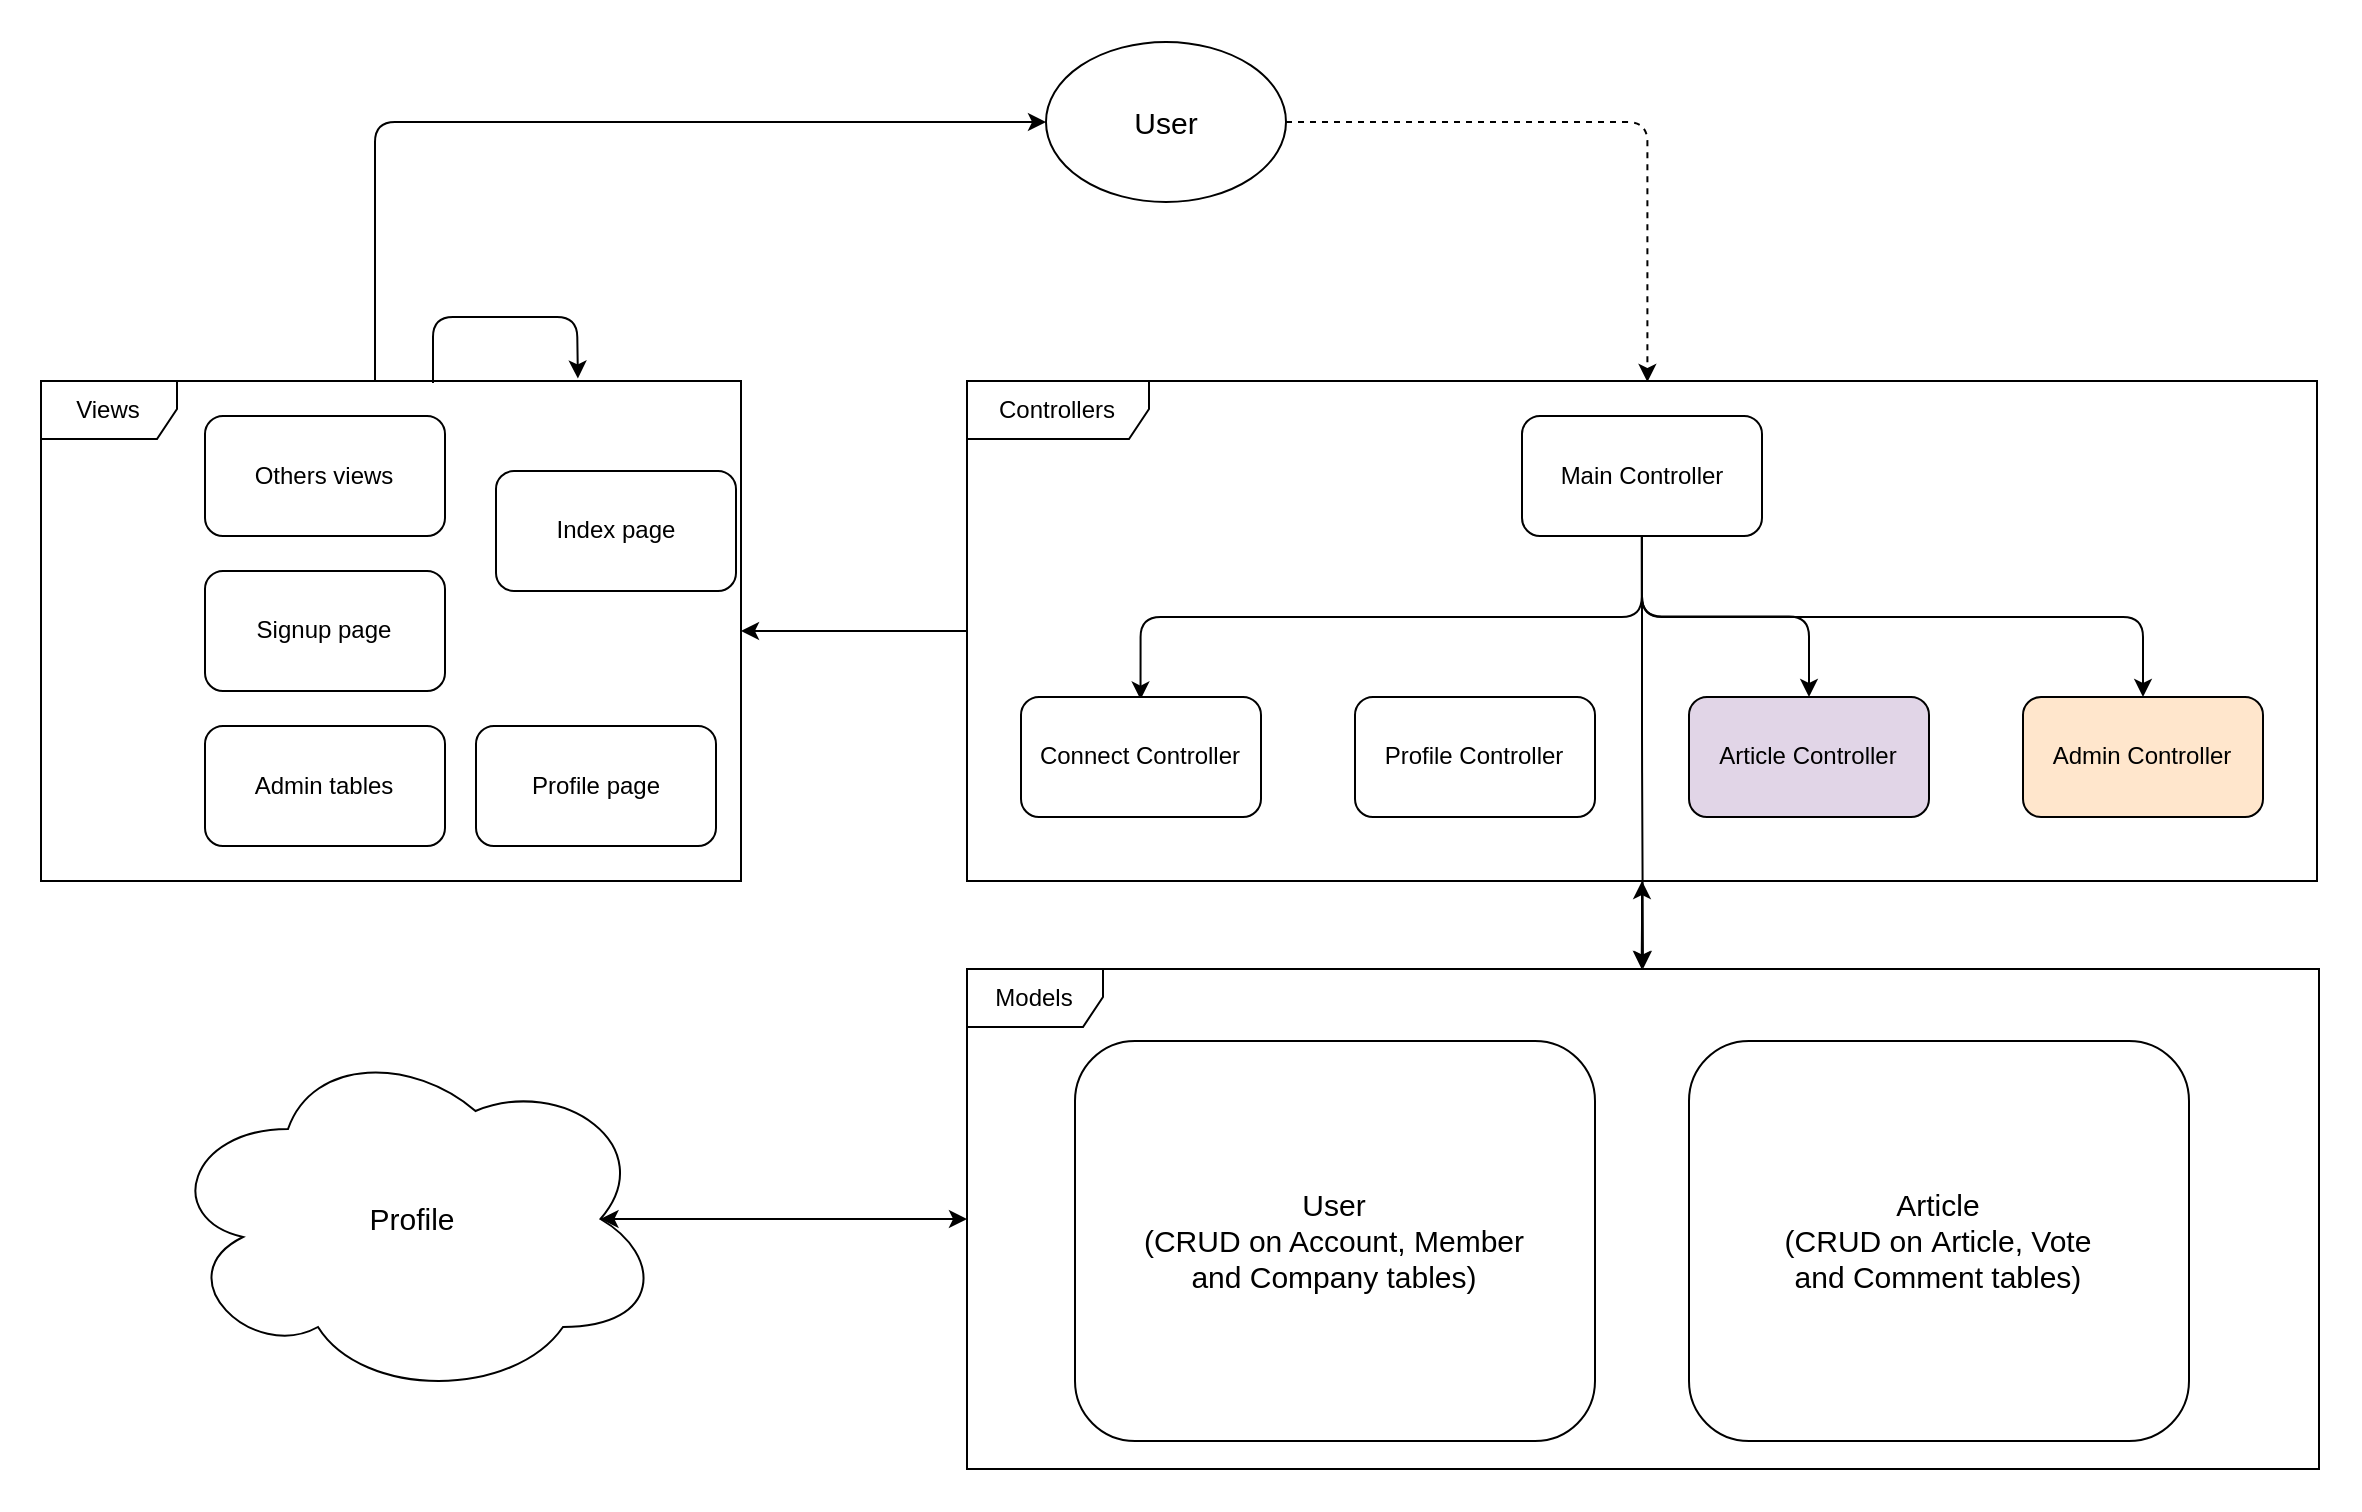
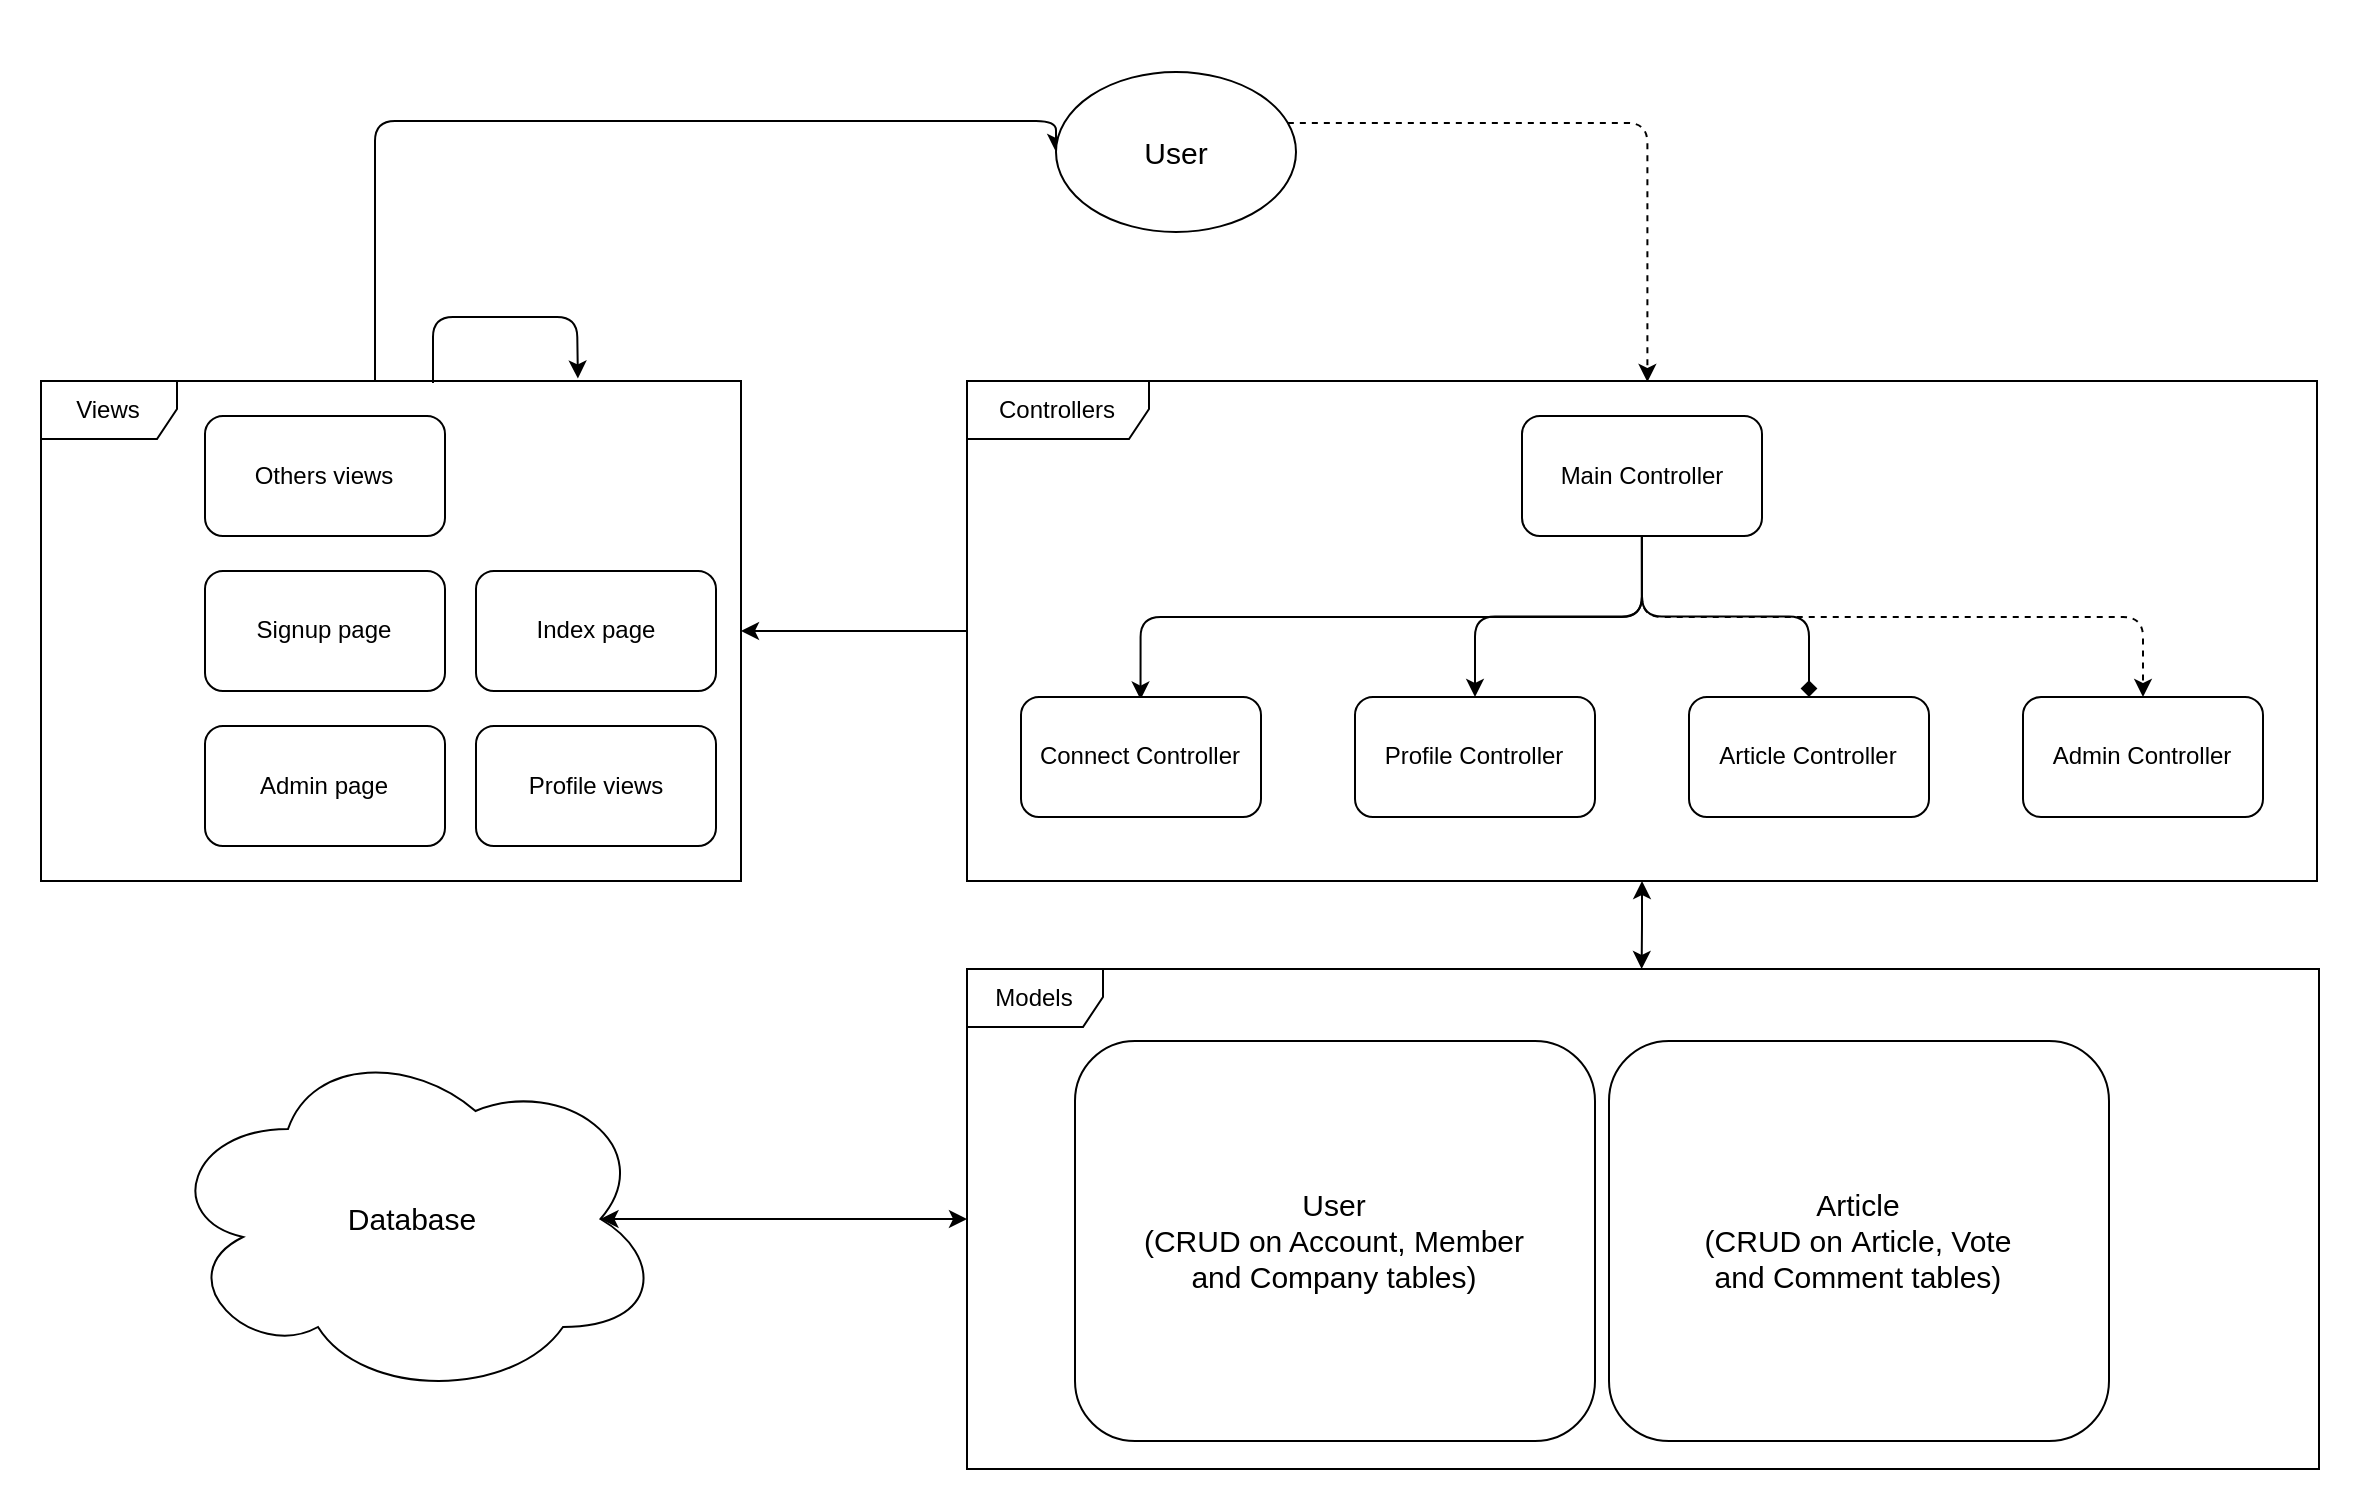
node "User": moved (1166, 122) -> (1176, 152)
node "Index page": moved (616, 531) -> (596, 631)
edge "Main Controller" -> "Admin Controller": style solid -> dashed
edge "Main Controller" -> "Article Controller": arrowhead classic -> diamond
edge "Main Controller" -> "Models": now "Main Controller" -> "Profile Controller"
node "Article Controller": fillcolor #e1d5e7 -> #ffffff
node "Admin Controller": fillcolor #ffe6cc -> #ffffff
node "Admin tables": label "Admin tables" -> "Admin page"
node "Profile page": label "Profile page" -> "Profile views"
node "Profile": label "Profile" -> "Database"
node "Article (CRUD on Article, Vote and Comment tables)": moved (1939, 1241) -> (1859, 1241)
